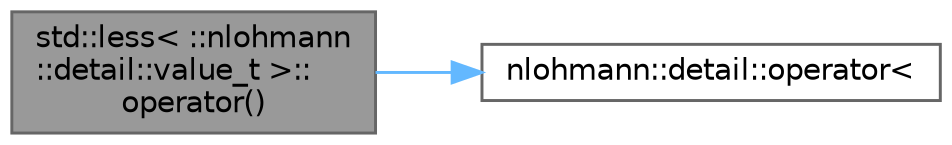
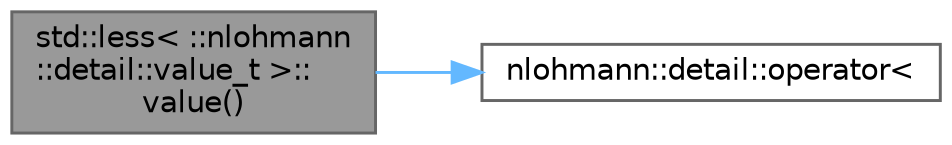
node "std::less< ::nlohmann ::detail::value_t >:: operator()": label "std::less< ::nlohmann ::detail::value_t >:: operator()" -> "std::less< ::nlohmann ::detail::value_t >:: value()"
